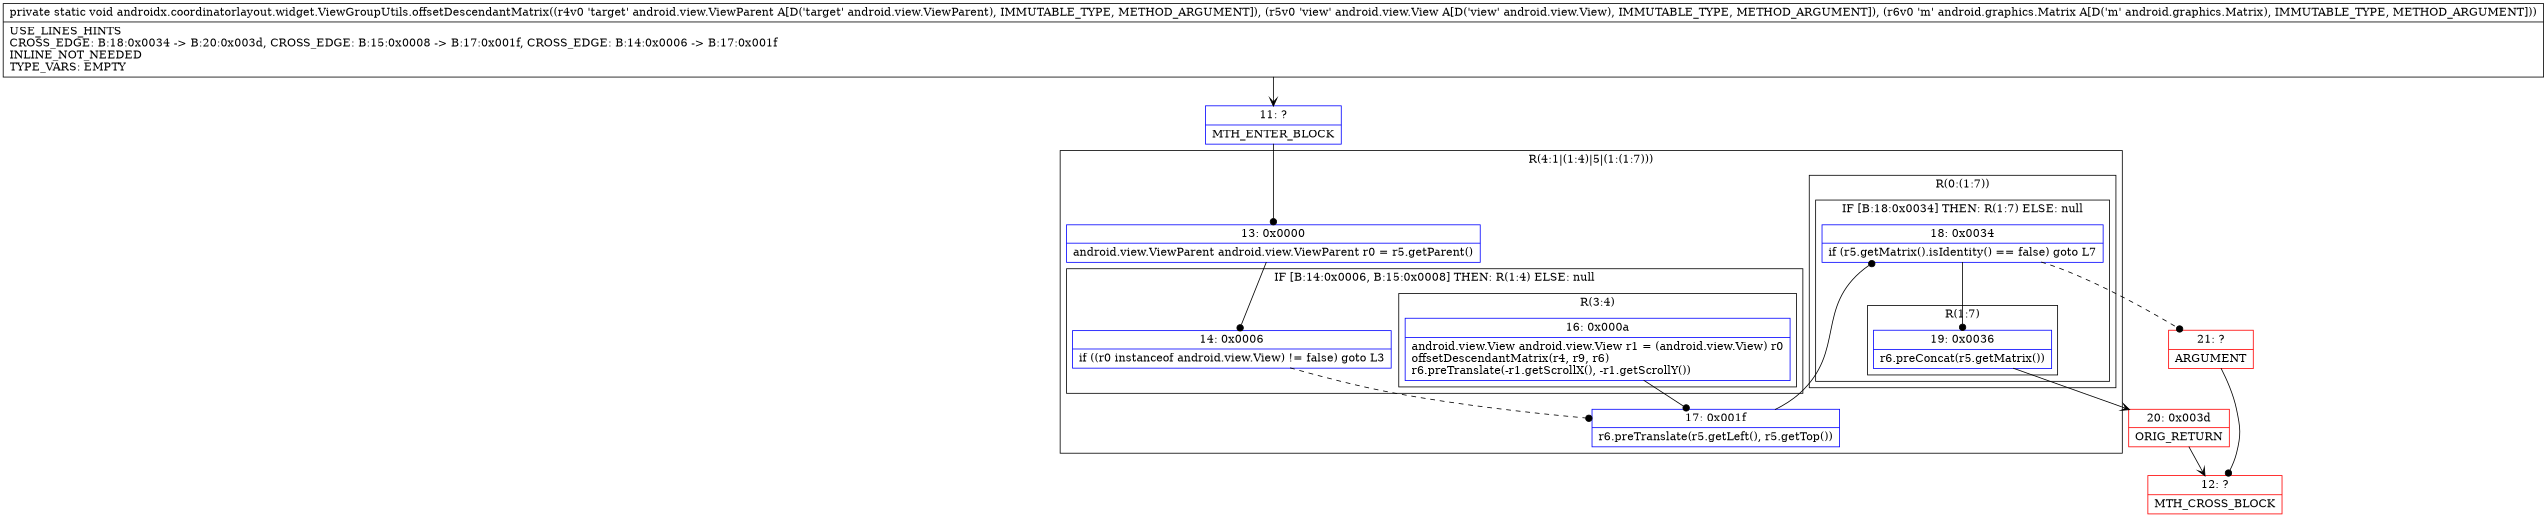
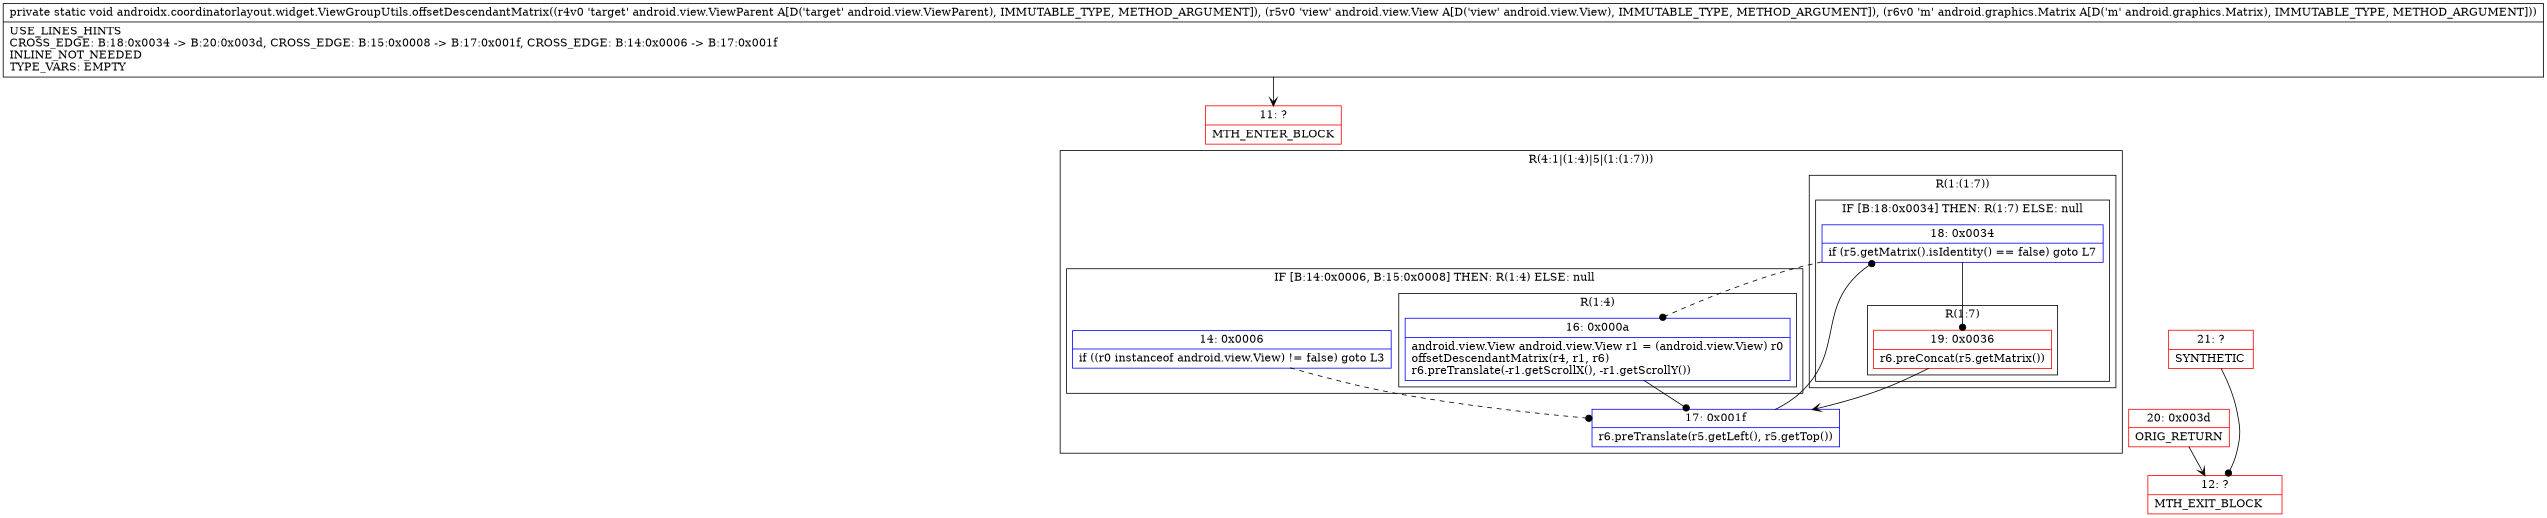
node "11: ?": color blue -> red
cluster "R(0:(1:7))": label "R(0:(1:7))" -> "R(1:(1:7))"
node "13: 0x0000": removed
edge "18: 0x0034" -> "21: ?": now "18: 0x0034" -> "16: 0x000a"
cluster "R(3:4)": label "R(3:4)" -> "R(1:4)"
node "19: 0x0036": color blue -> red
node "16: 0x000a": text "offsetDescendantMatrix(r4, r9, r6)" -> "offsetDescendantMatrix(r4, r1, r6)"
node "21: ?": text "ARGUMENT" -> "SYNTHETIC"
edge "19: 0x0036" -> "20: 0x003d": now "19: 0x0036" -> "17: 0x001f"
node "12: ?": text "MTH_CROSS_BLOCK" -> "MTH_EXIT_BLOCK"
